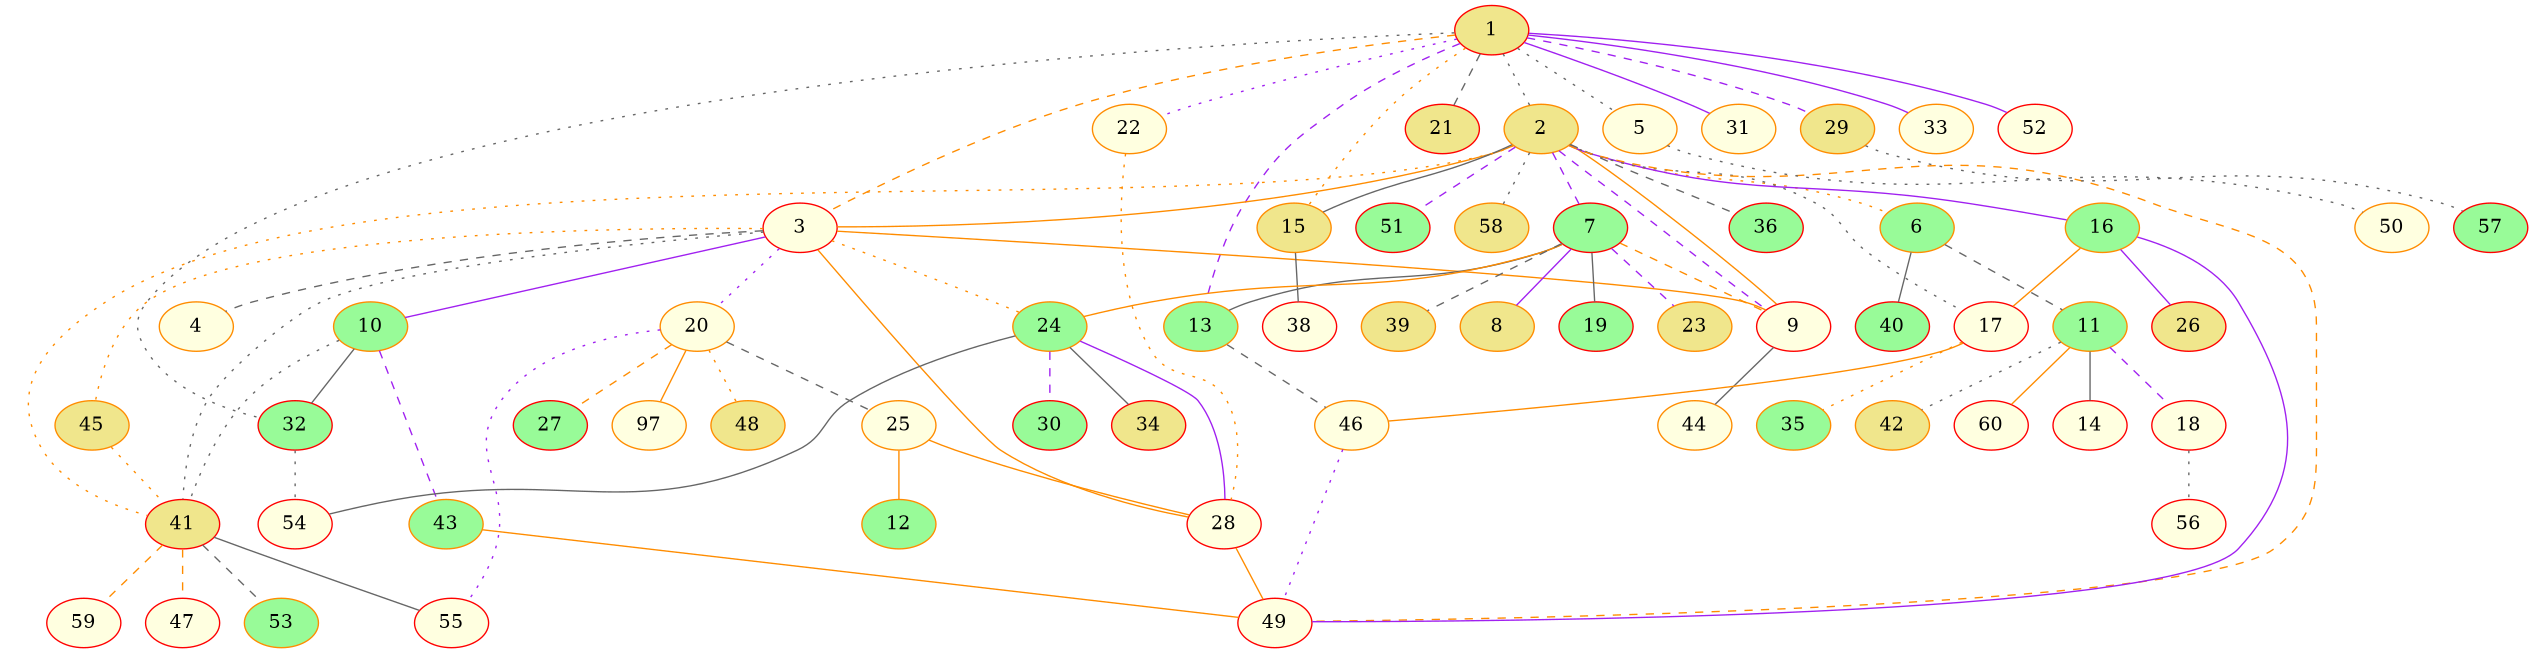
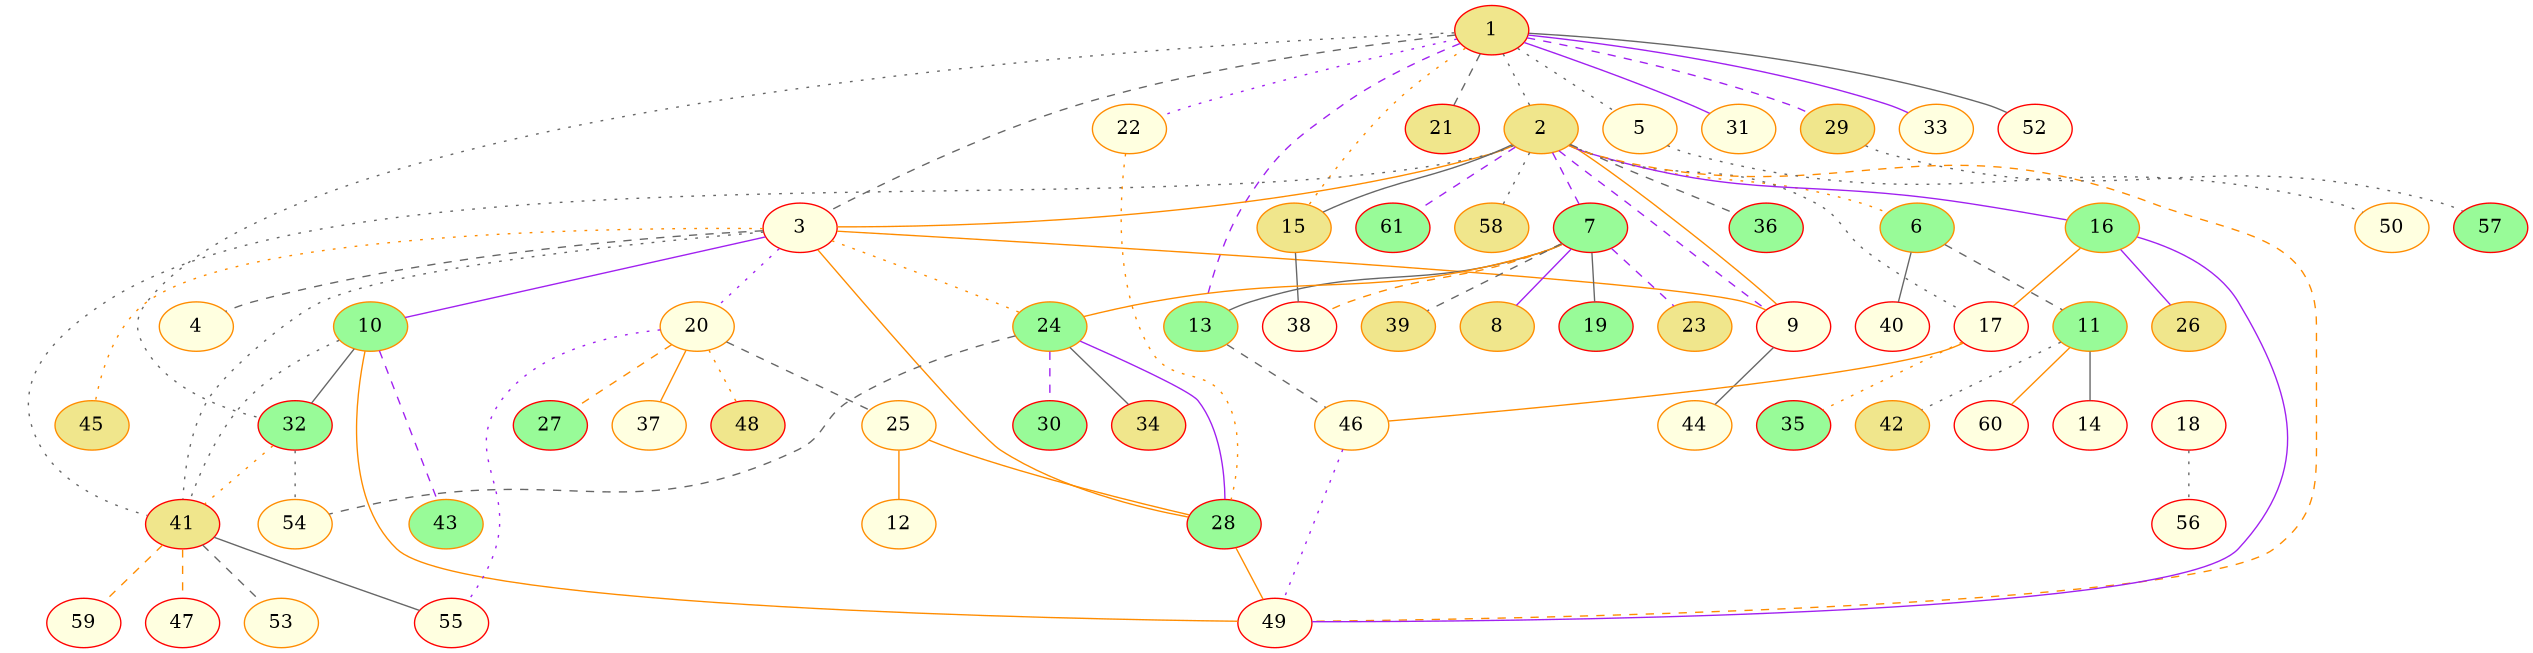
edge "1" -- "52": color purple -> gray40
edge "1" -- "3": color darkorange -> gray40
edge "2" -- "41": color darkorange -> gray40
node "51": label "51" -> "61"
edge "7" -- "9": now "7" -- "38"
node "40": fillcolor palegreen -> lightyellow
node "26": color red -> darkorange
edge "11" -- "18": removed
node "97": label "97" -> "37"
node "48": color darkorange -> red
node "35": color darkorange -> red
edge "45" -- "41": now "32" -- "41"
edge "24" -- "54": style solid -> dashed
node "54": color red -> darkorange
node "12": fillcolor palegreen -> lightyellow
node "28": fillcolor lightyellow -> palegreen
edge "43" -- "49": now "10" -- "49"
node "53": fillcolor palegreen -> lightyellow
